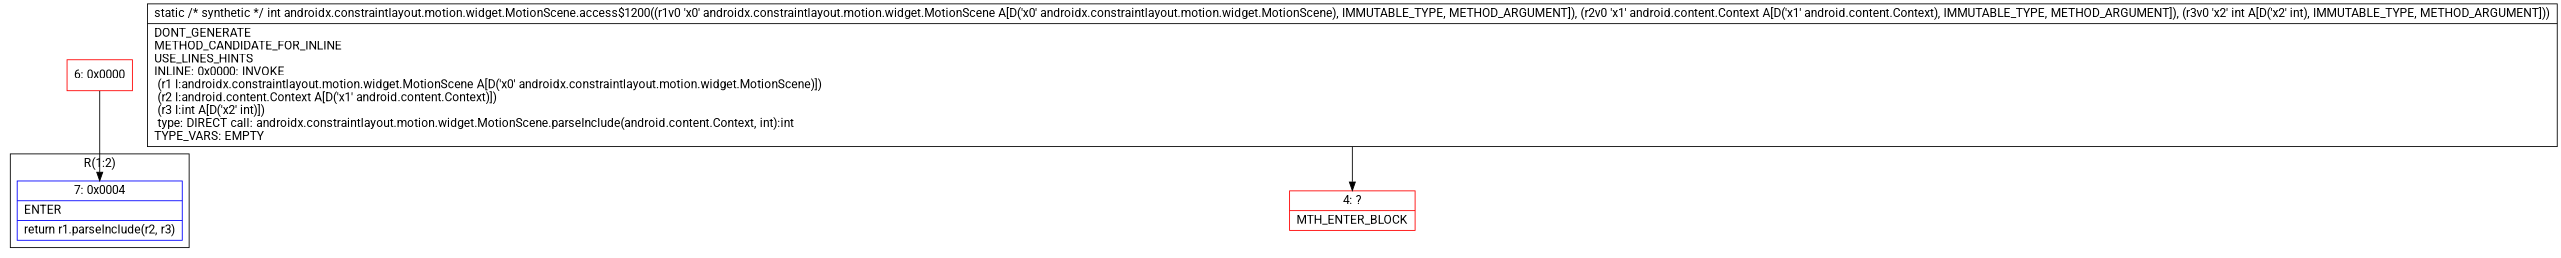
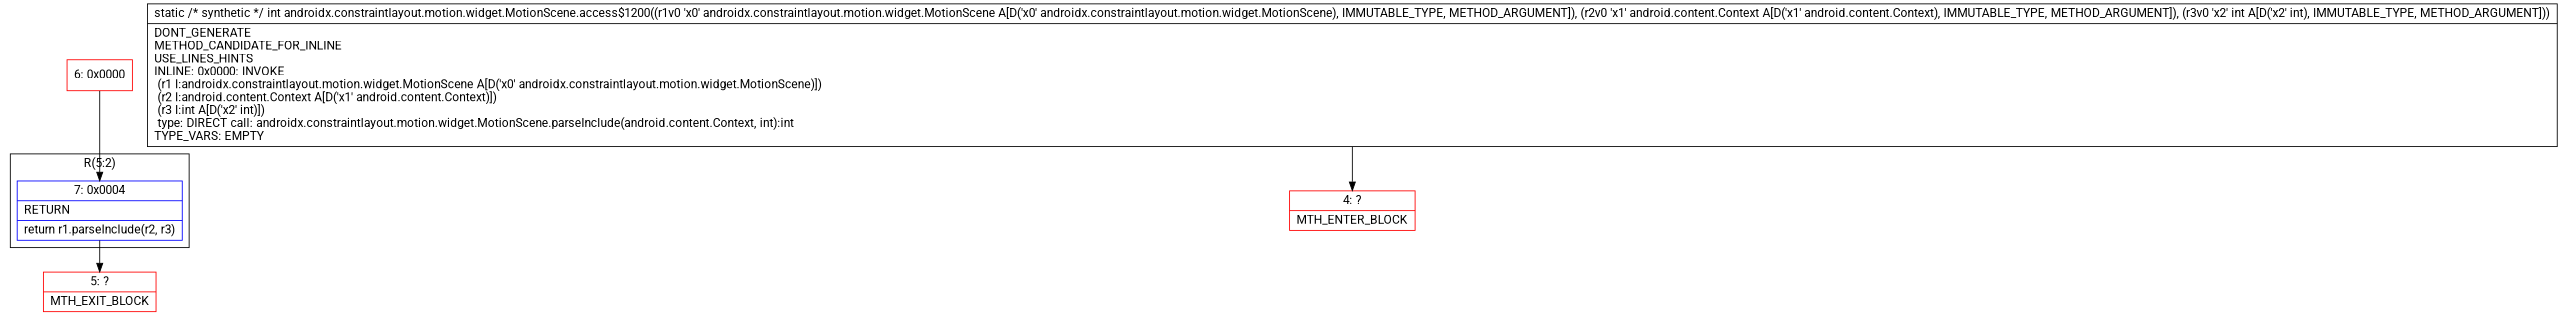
cluster "R(1:2)": label "R(1:2)" -> "R(5:2)"
node "7: 0x0004": text "ENTER" -> "RETURN"
node "5: ?": added
